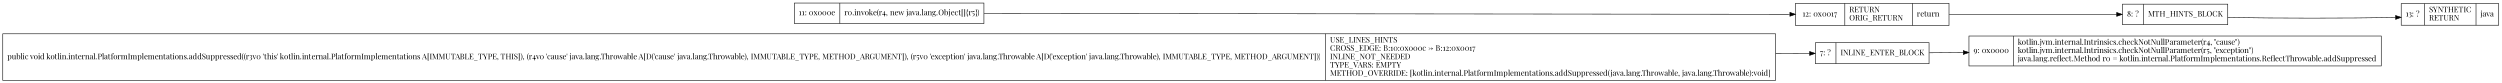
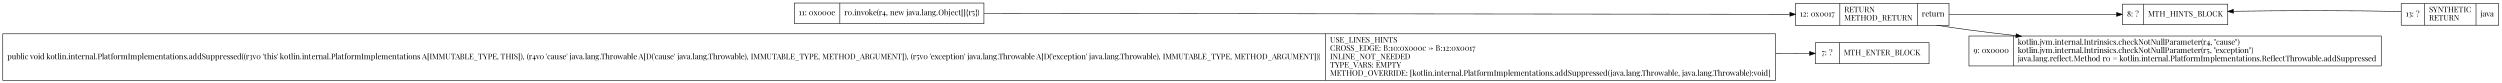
node "12: 0x0017": text "ORIG_RETURN" -> "METHOD_RETURN"
edge "8: ?" -> "13: ?": reversed
node "7: ?": text "INLINE_ENTER_BLOCK" -> "MTH_ENTER_BLOCK"
edge "7: ?" -> "9: 0x0000": now "12: 0x0017" -> "9: 0x0000"
